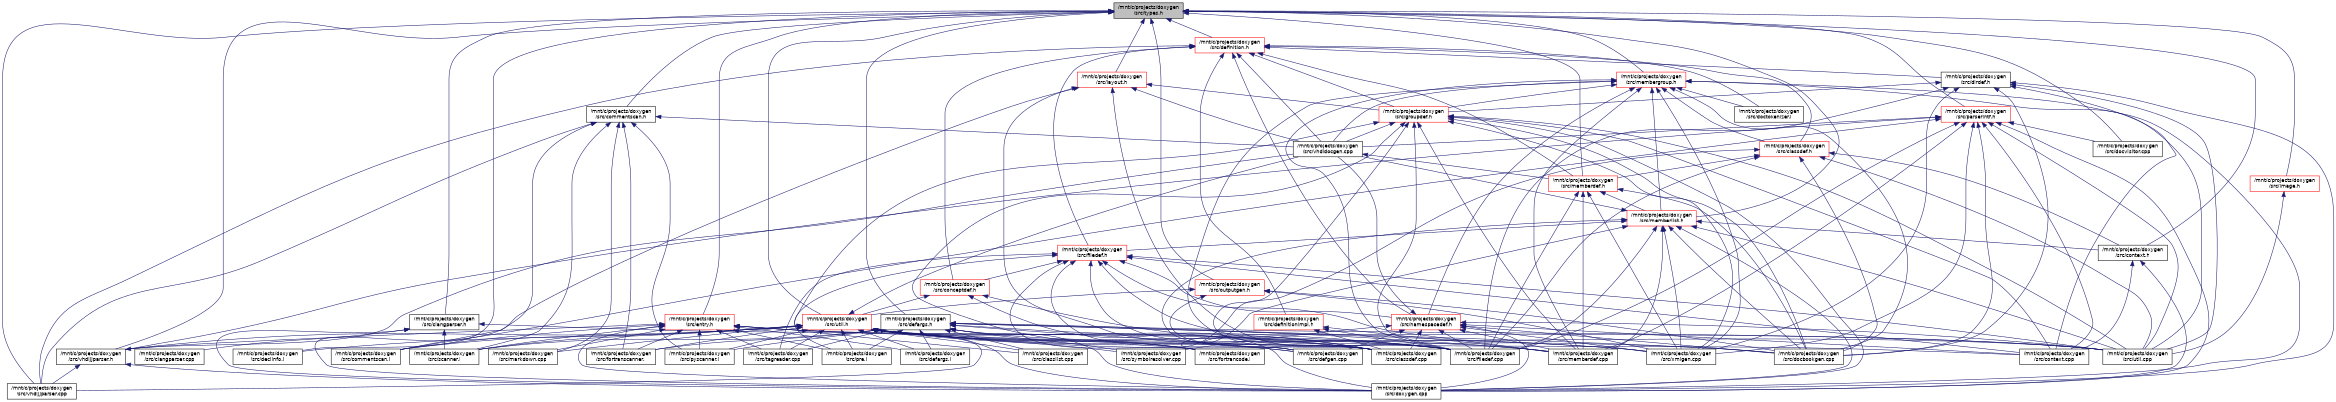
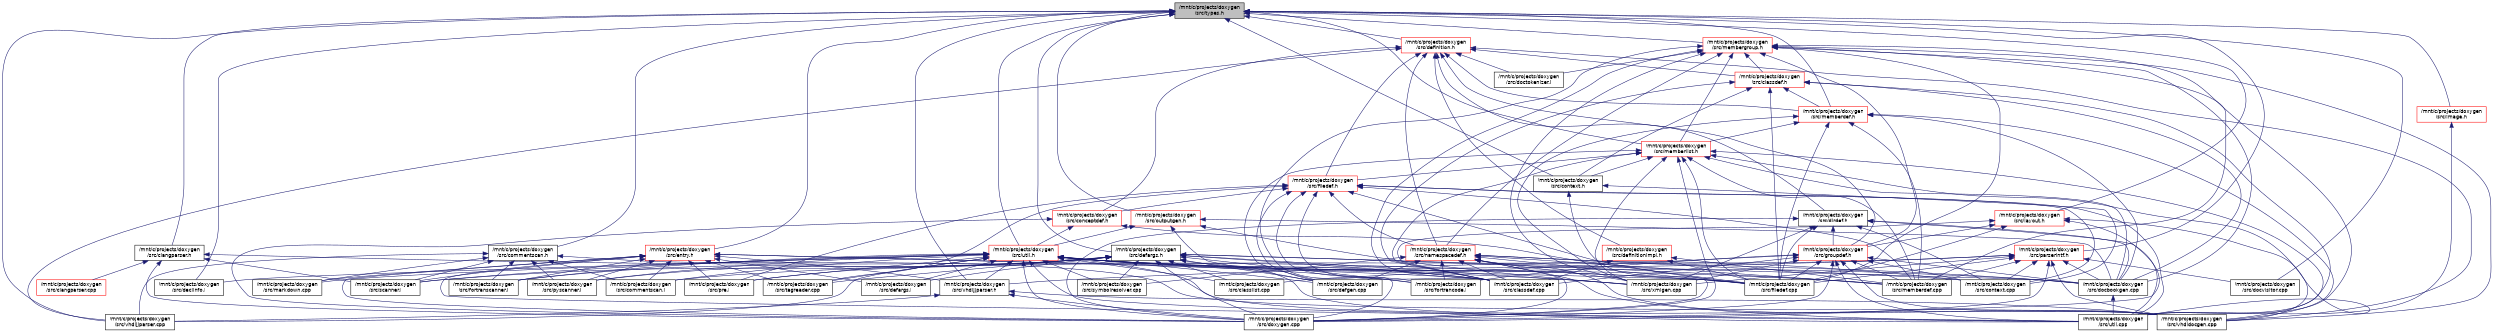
edge "/mnt/c/projects/doxygen /src/memberdef.h" -> "/mnt/c/projects/doxygen /src/vhdldocgen.cpp": reversed
edge "/mnt/c/projects/doxygen /src/util.cpp" -> "/mnt/c/projects/doxygen /src/parserintf.h": now "/mnt/c/projects/doxygen /src/util.cpp" -> "/mnt/c/projects/doxygen /src/docbookgen.cpp"
edge "/mnt/c/projects/doxygen /src/fortrancode.l" -> "/mnt/c/projects/doxygen /src/namespacedef.h": added
node "/mnt/c/projects/doxygen /src/clangparser.cpp": color black -> red
